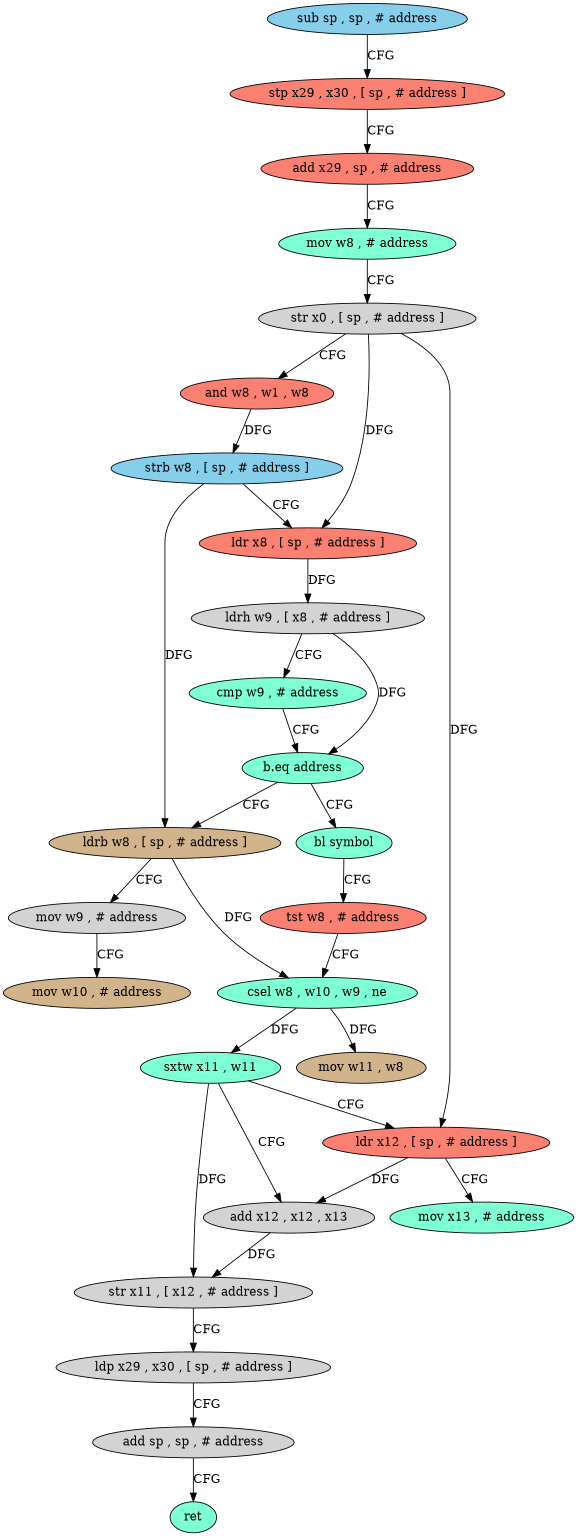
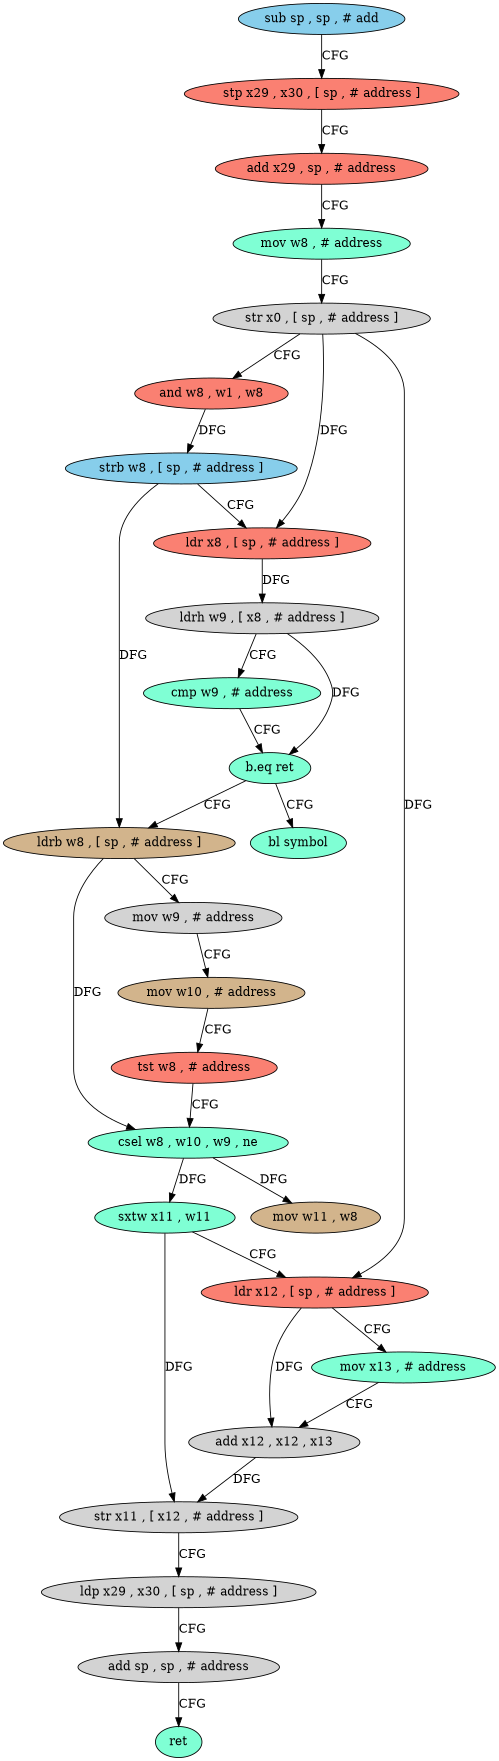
node "sub sp , sp , # address": label "sub sp , sp , # address" -> "sub sp , sp , # add"
node "b.eq address": label "b.eq address" -> "b.eq ret"
edge "bl symbol" -> "tst w8 , # address": now "mov w10 , # address" -> "tst w8 , # address"
edge "sxtw x11 , w11" -> "add x12 , x12 , x13": now "mov x13 , # address" -> "add x12 , x12 , x13"
